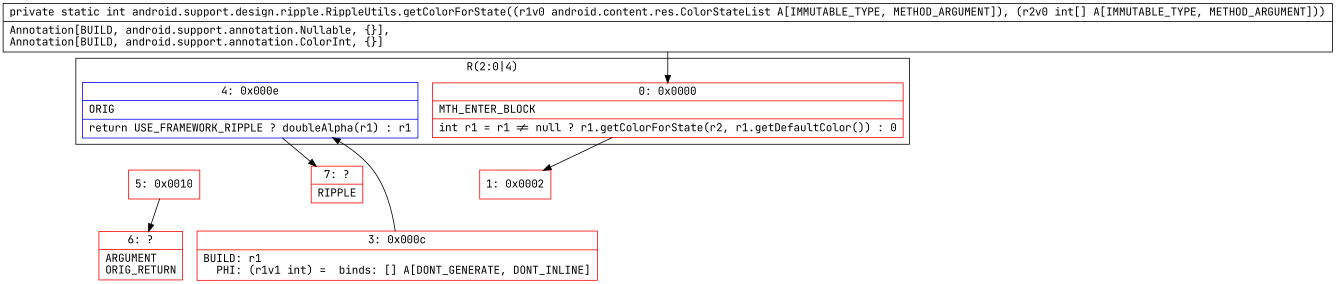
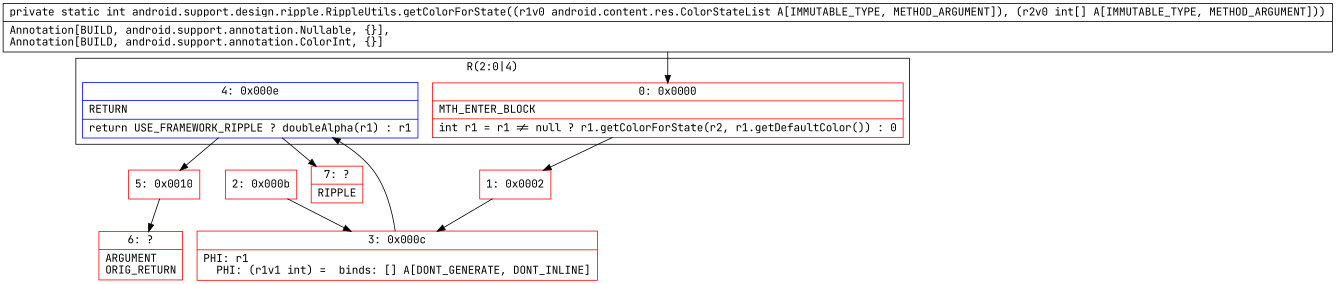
node "4: 0x000e": text "ORIG" -> "RETURN"
edge "4: 0x000e" -> "5: 0x0010": added
node "2: 0x000b": added
edge "1: 0x0002" -> "3: 0x000c": added
node "3: 0x000c": text "BUILD: r1" -> "PHI: r1"
